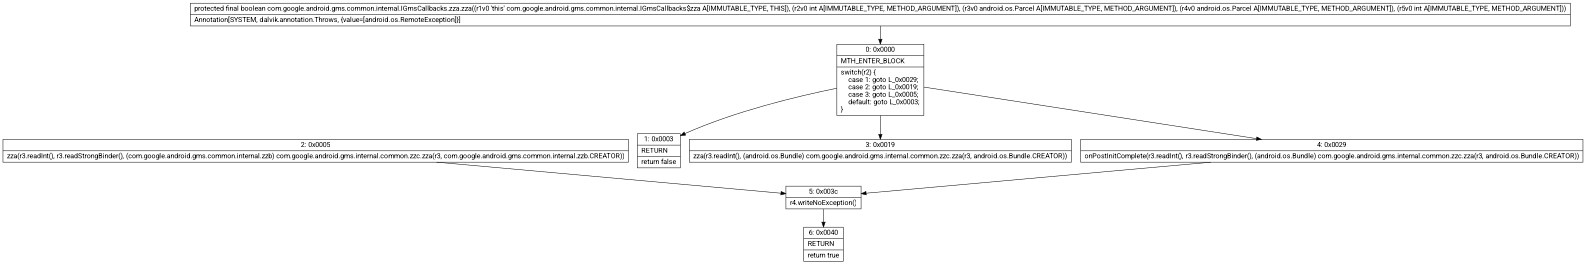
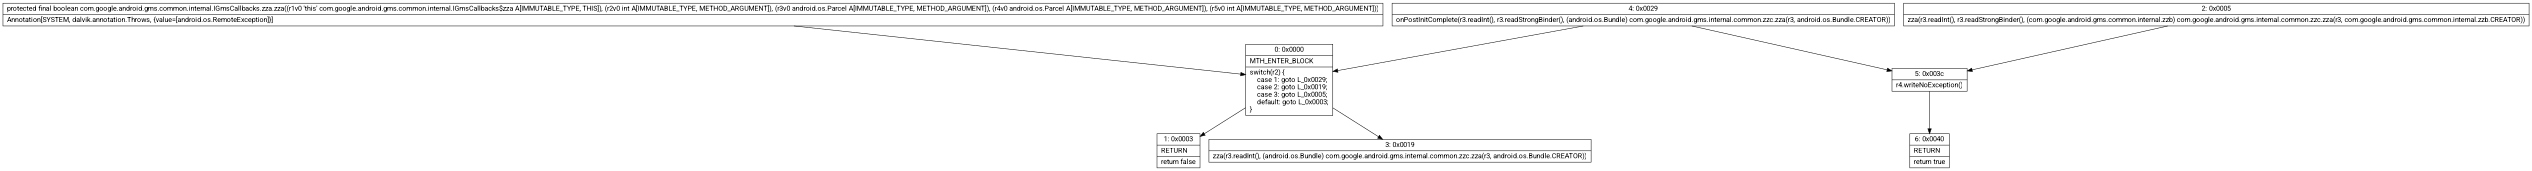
edge "0: 0x0000" -> "4: 0x0029": reversed
